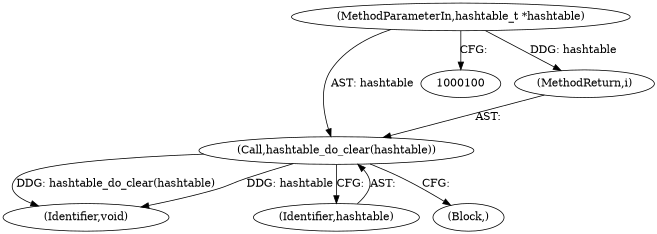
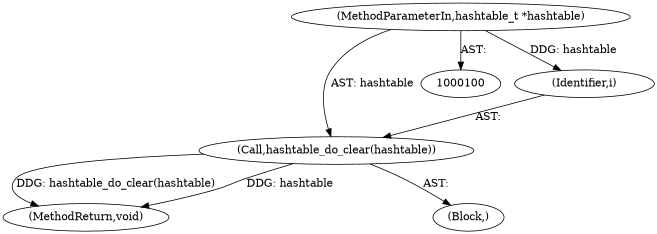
edge "(MethodParameterIn,hashtable_t *hashtable)" -> "1000100": label "CFG: " -> "AST: "
node "(MethodReturn,i)": label "(MethodReturn,i)" -> "(Identifier,i)"
edge "(Call,hashtable_do_clear(hashtable))" -> "(Block,)": label "CFG: " -> "AST: "
node "(Identifier,void)": label "(Identifier,void)" -> "(MethodReturn,void)"
node "(Identifier,hashtable)": removed
